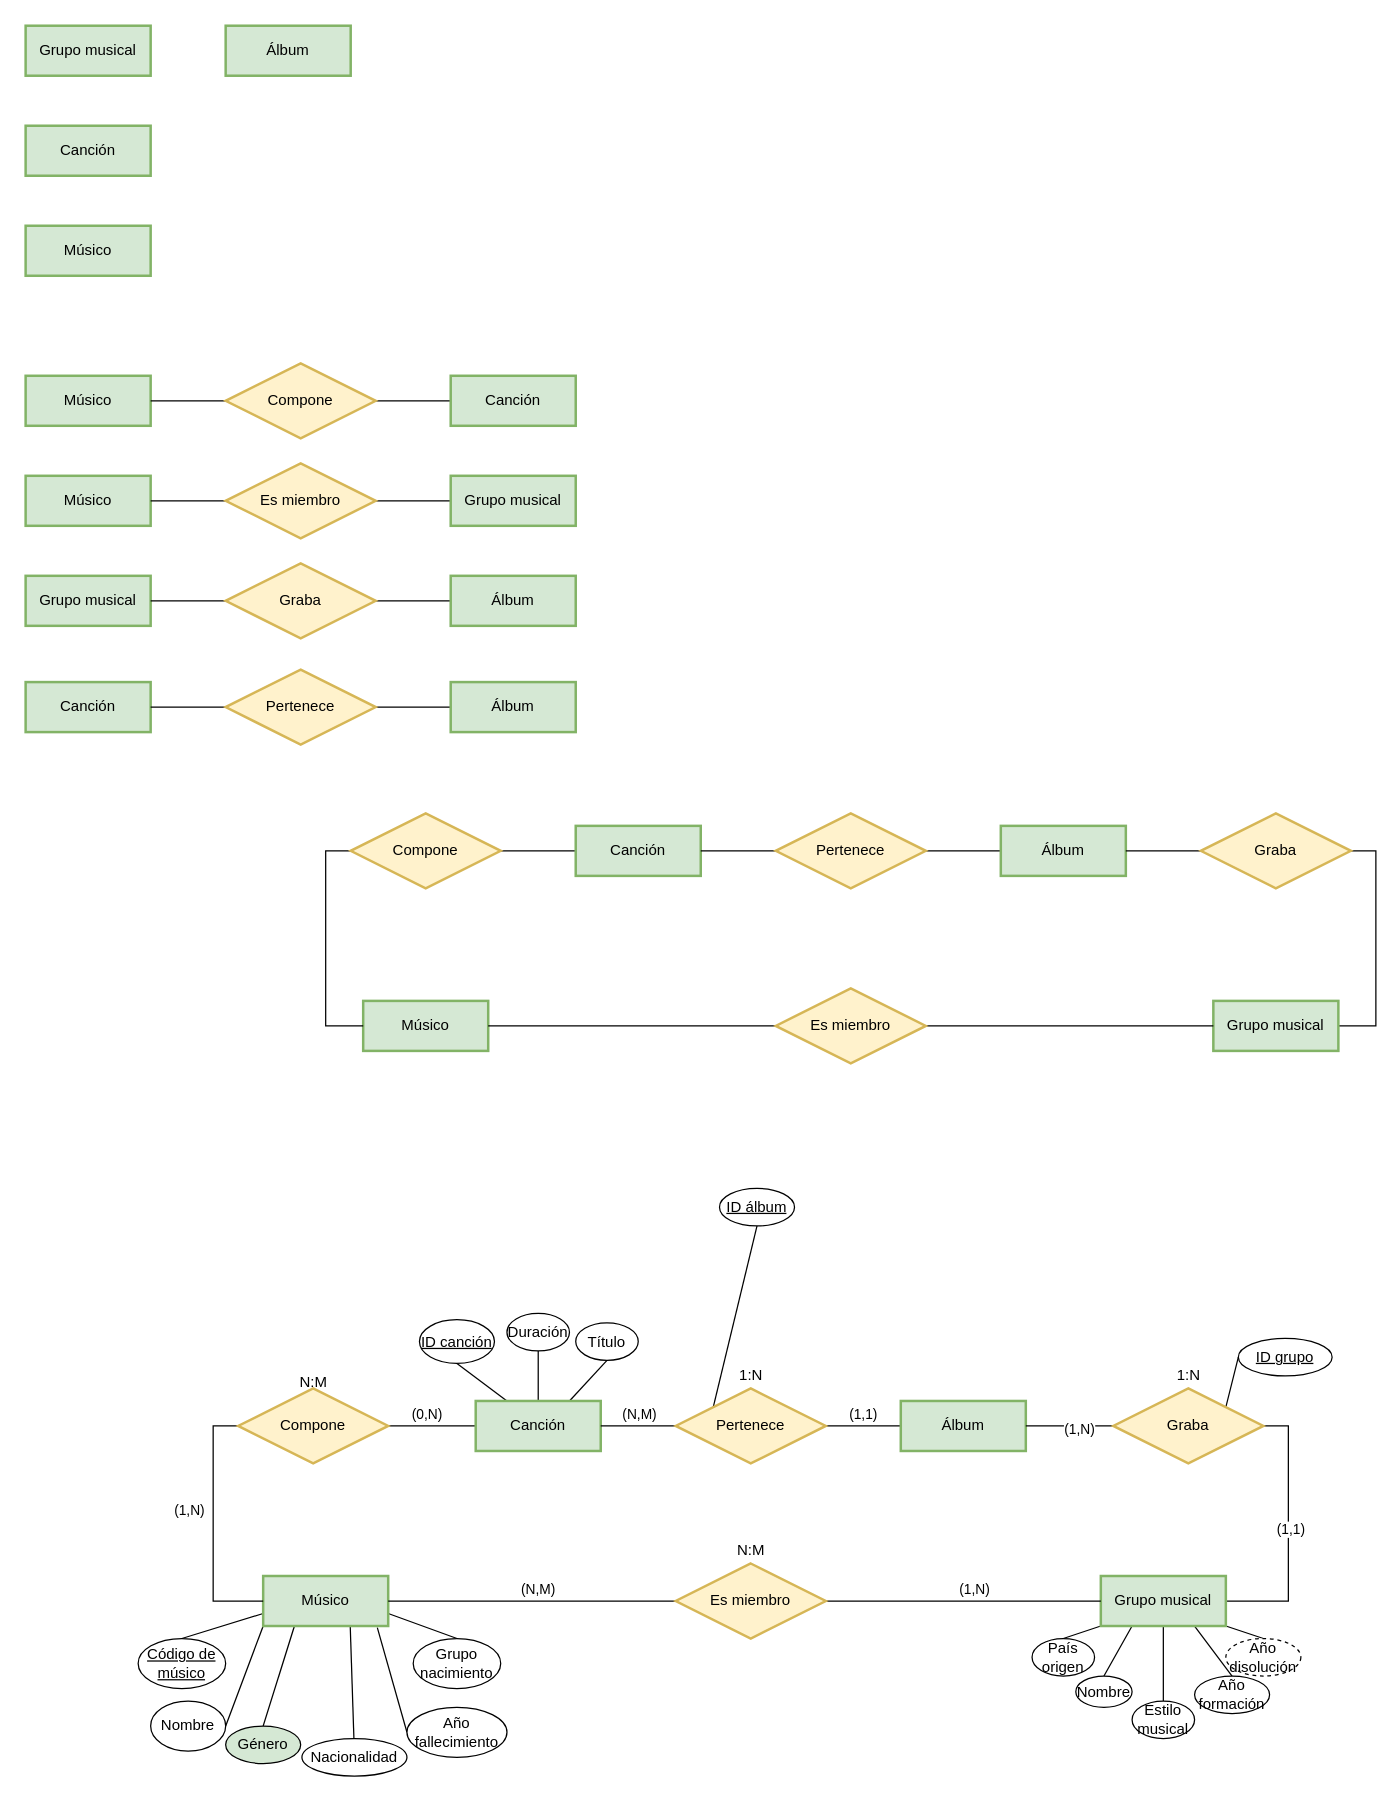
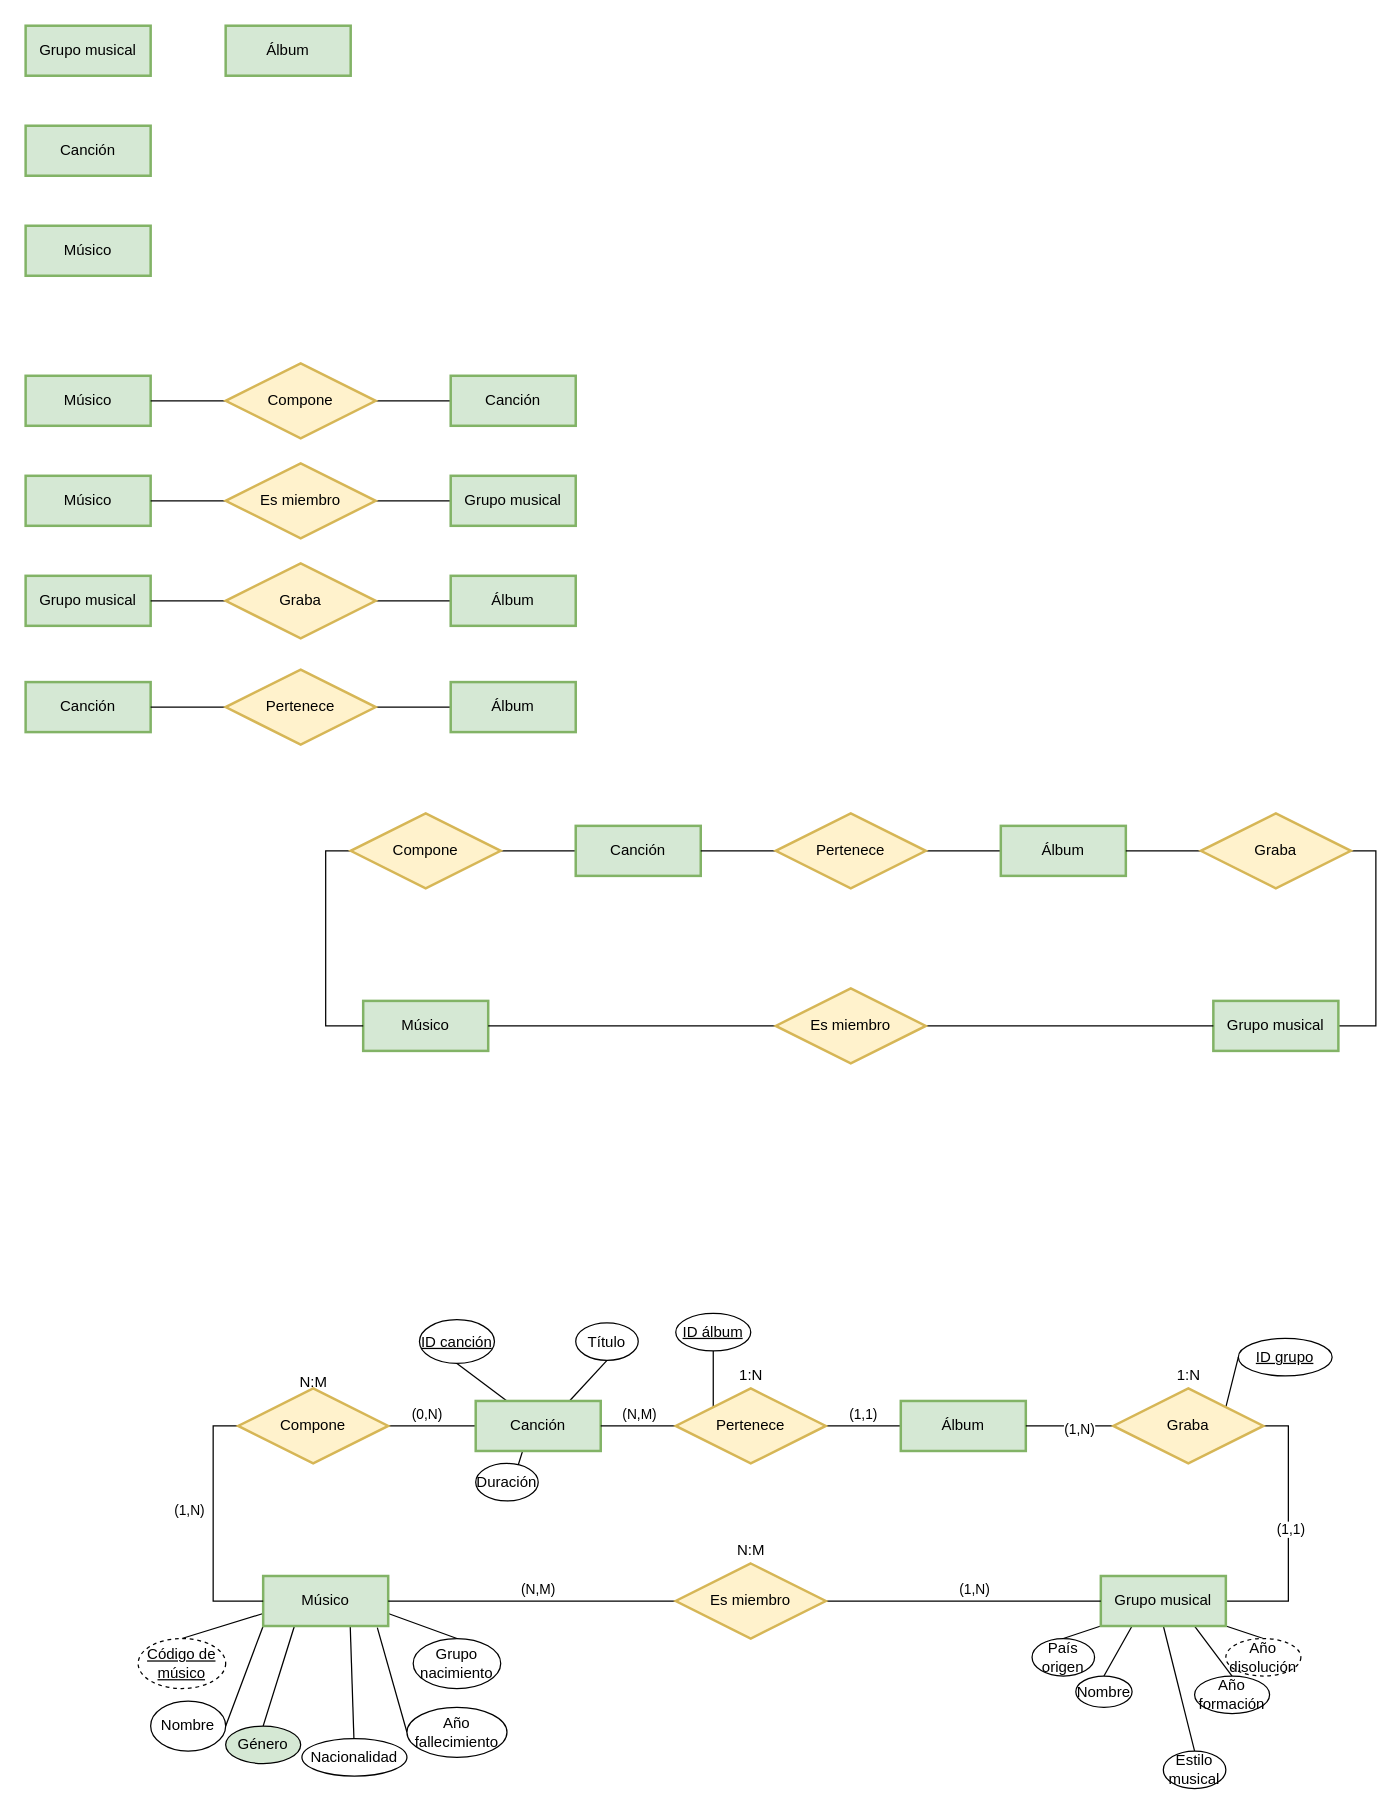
node "ID álbum": moved (757, 1207) -> (713, 1332)
node "Duración": moved (538, 1332) -> (507, 1482)
node "Código de músico": style solid -> dashed
node "Estilo musical": moved (1163, 1719) -> (1194, 1769)
